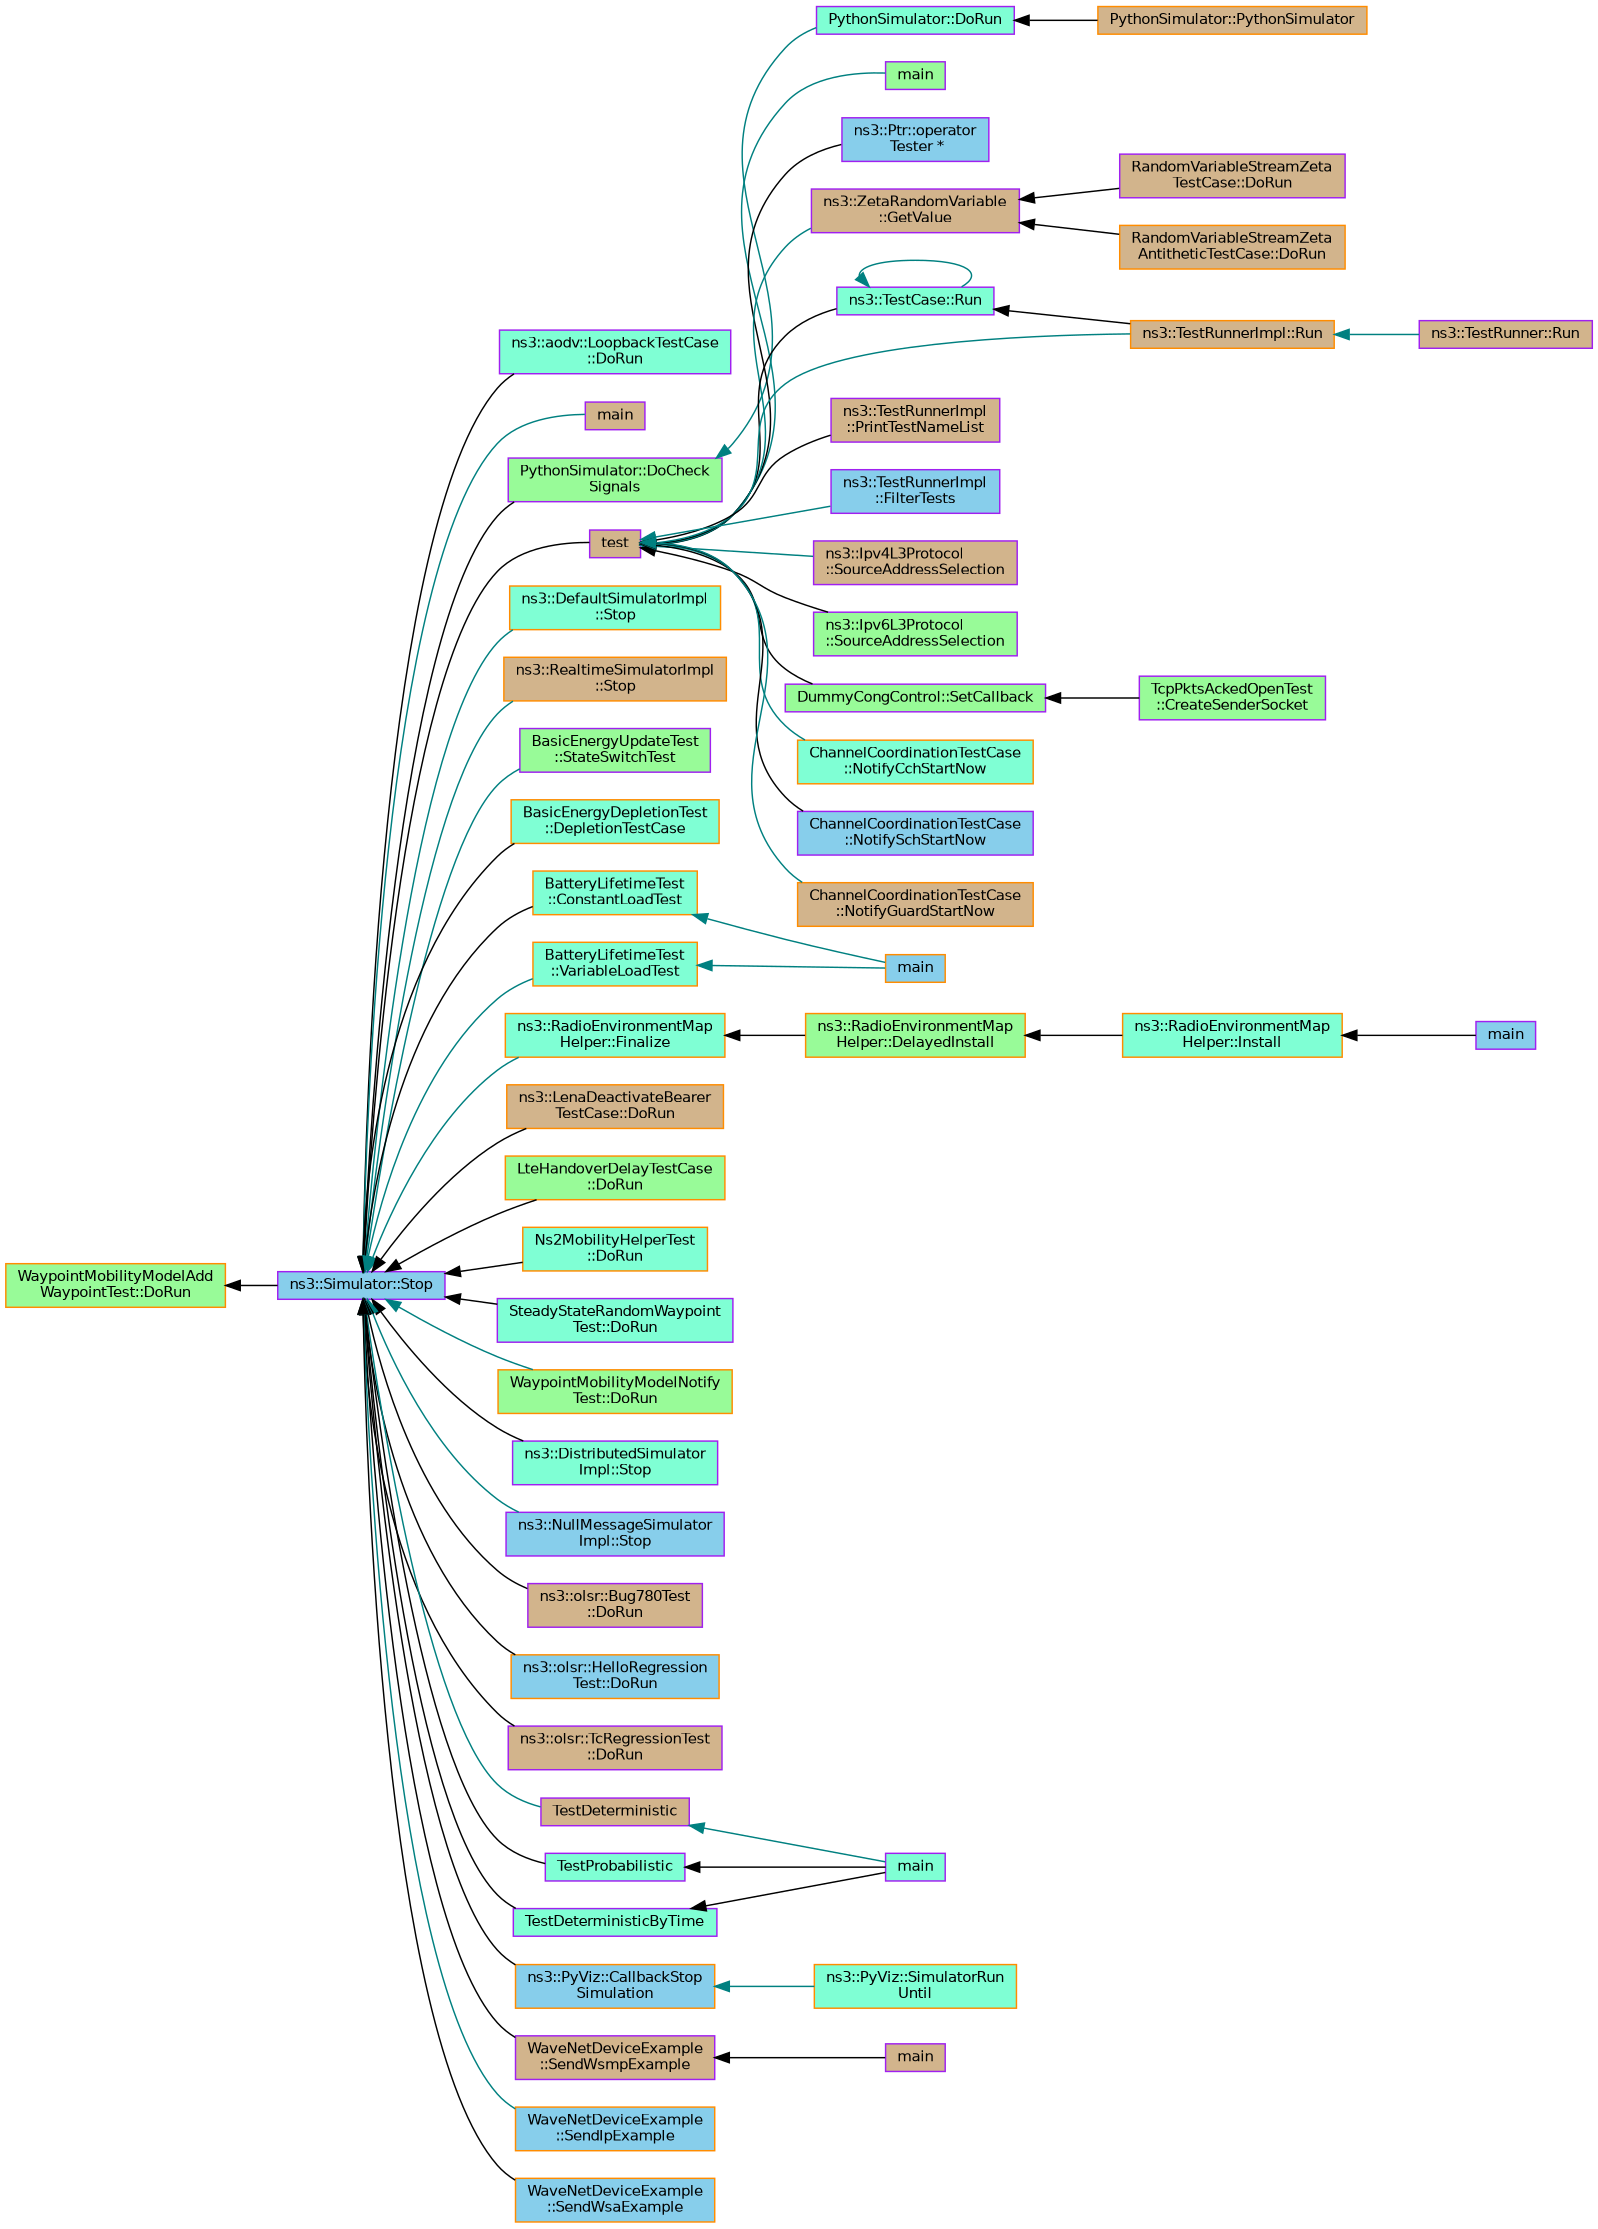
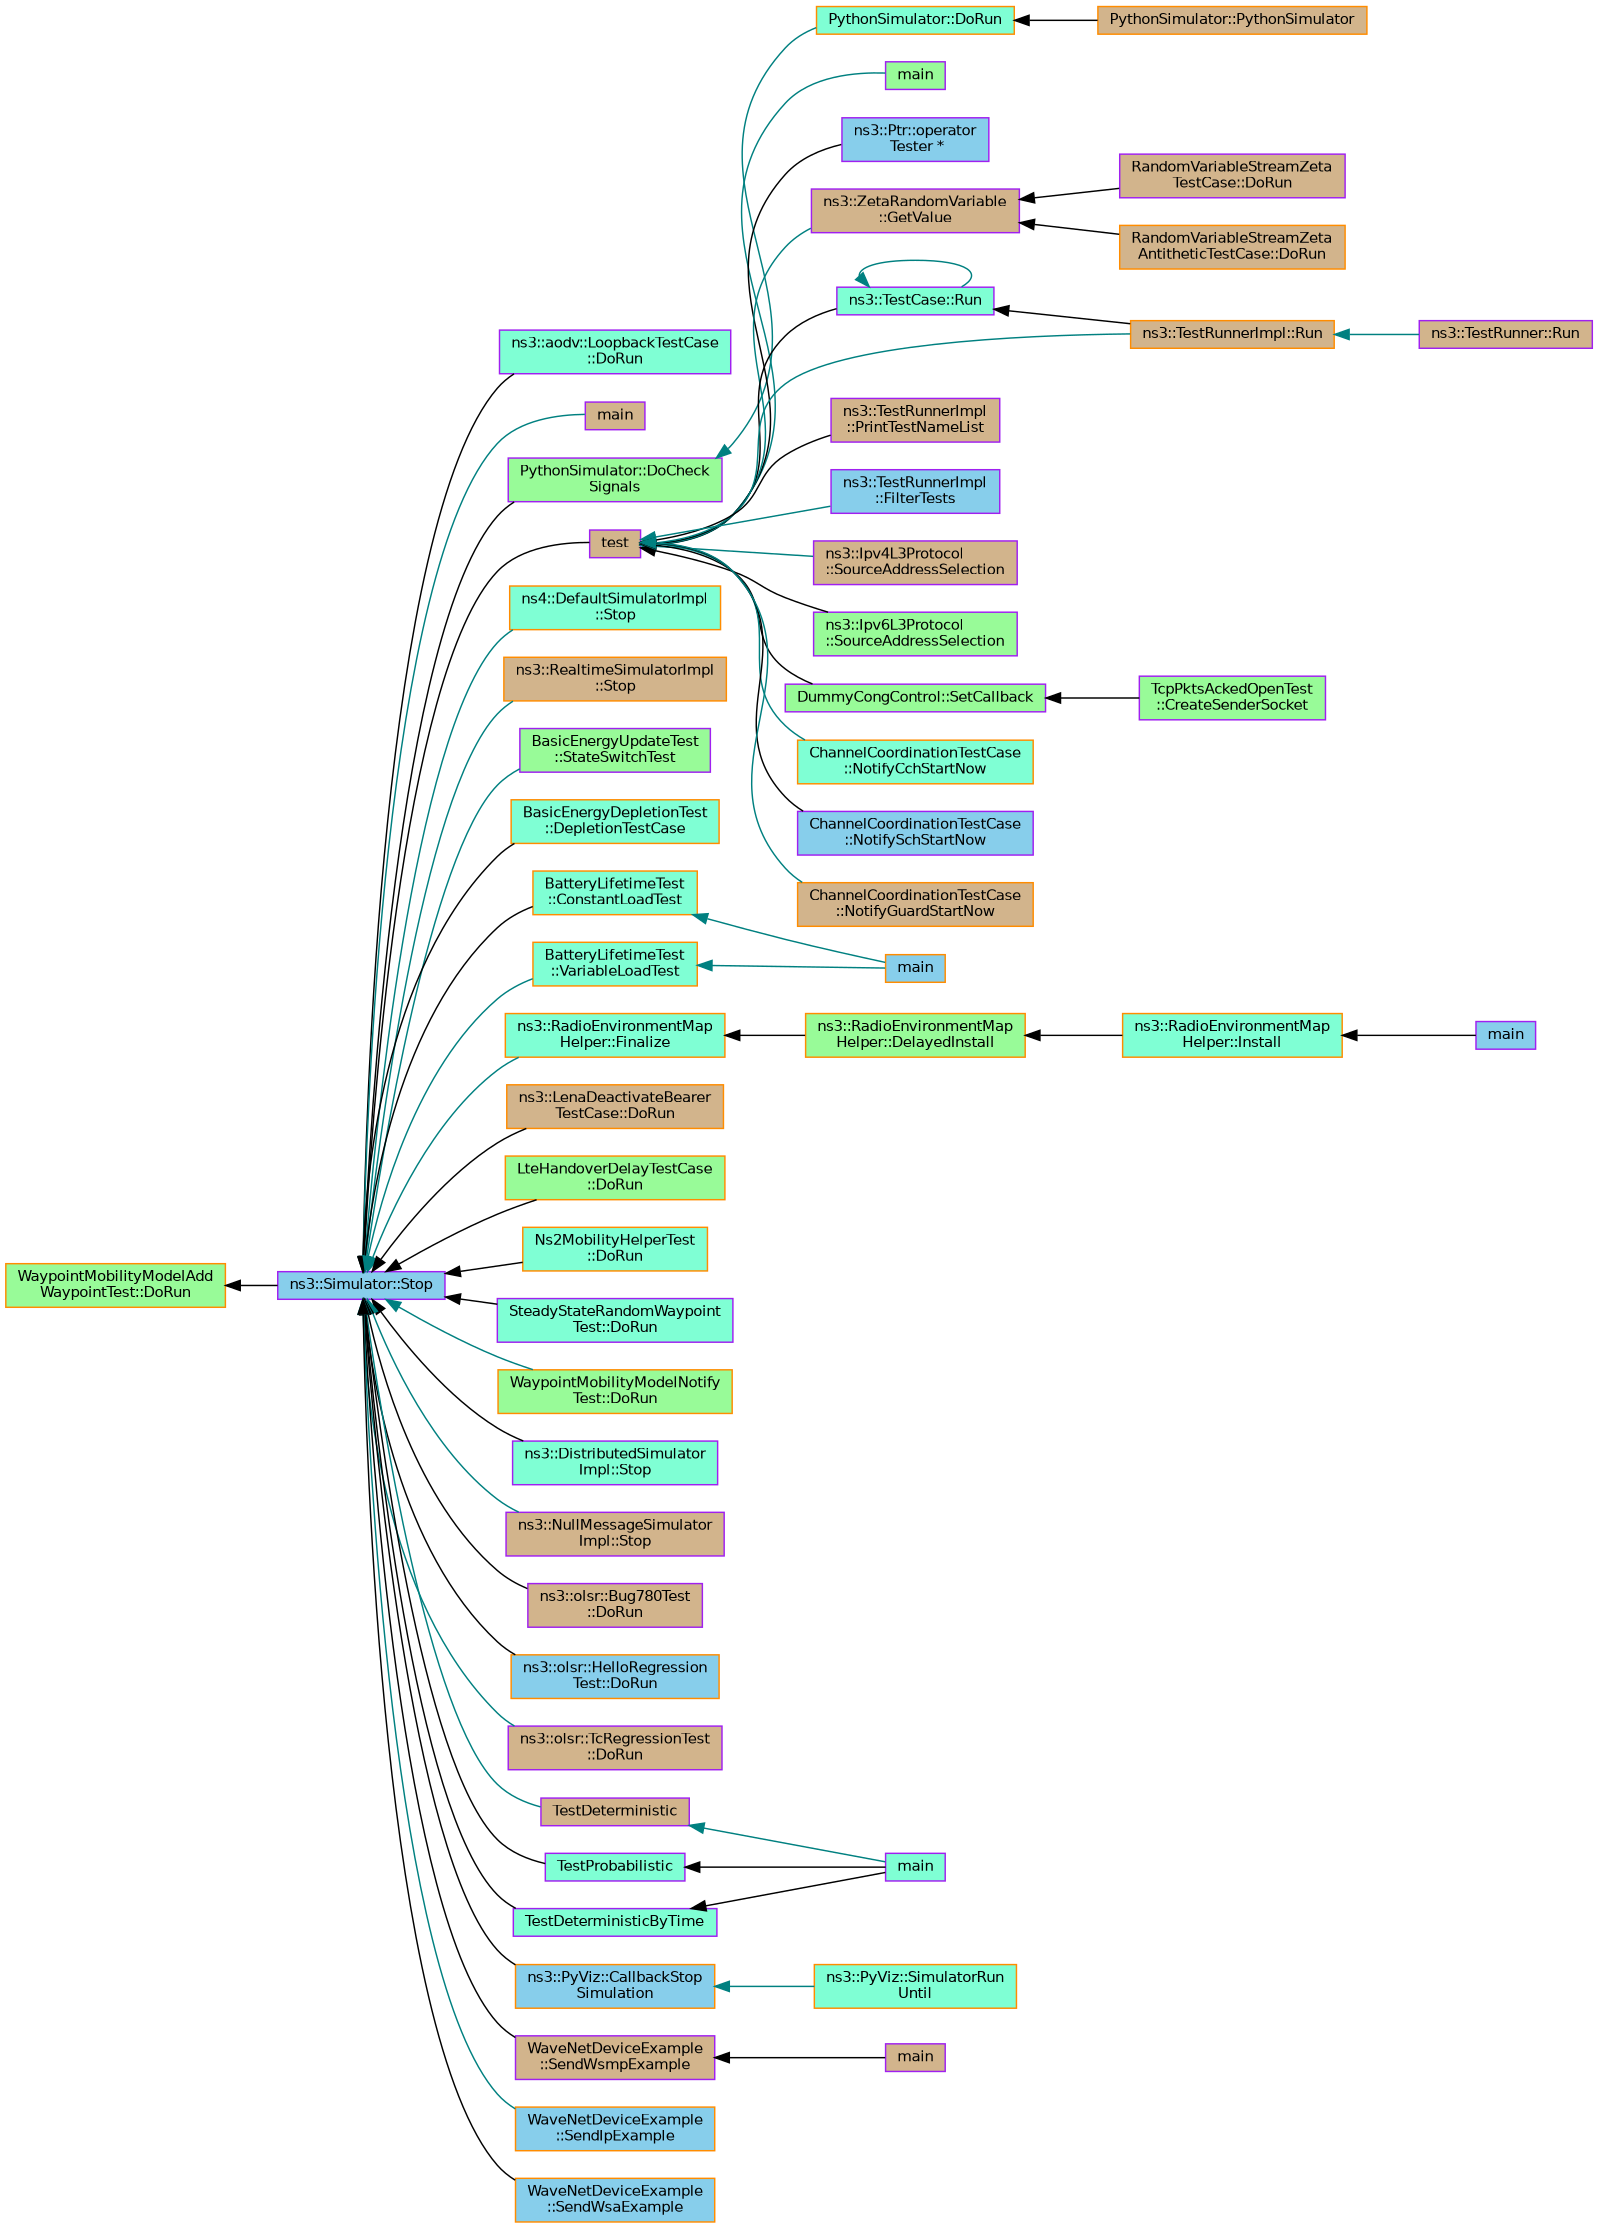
node "PythonSimulator::DoRun": color purple -> darkorange
node "ns3::DefaultSimulatorImpl ::Stop": label "ns3::DefaultSimulatorImpl ::Stop" -> "ns4::DefaultSimulatorImpl ::Stop"
node "ns3::NullMessageSimulator Impl::Stop": fillcolor skyblue -> tan
edge "ns3::olsr::TcRegressionTest ::DoRun" -> "ns3::Simulator::Stop": color black -> teal
